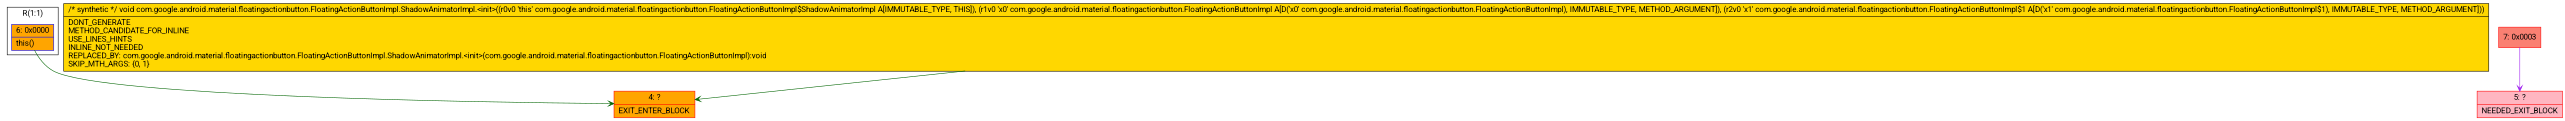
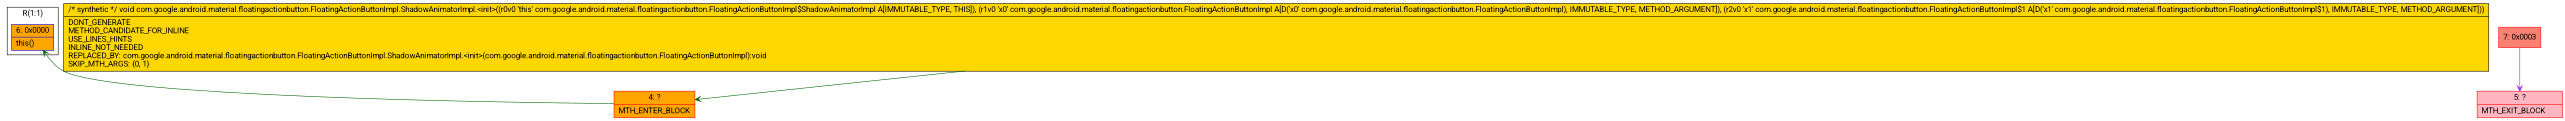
edge "6: 0x0000" -> "4: ?": reversed
node "4: ?": text "EXIT_ENTER_BLOCK" -> "MTH_ENTER_BLOCK"
node "5: ?": text "NEEDED_EXIT_BLOCK" -> "MTH_EXIT_BLOCK"
